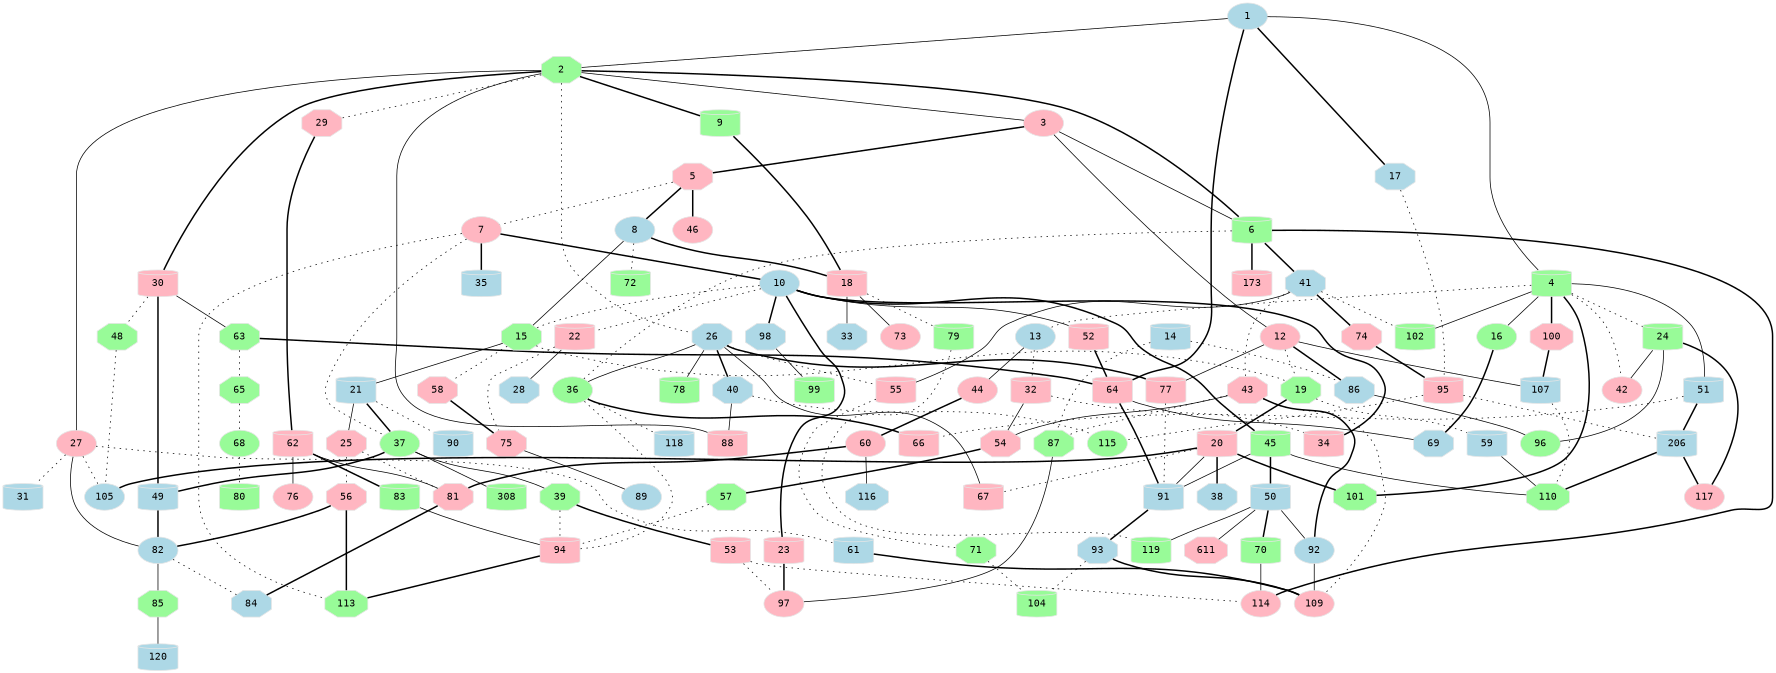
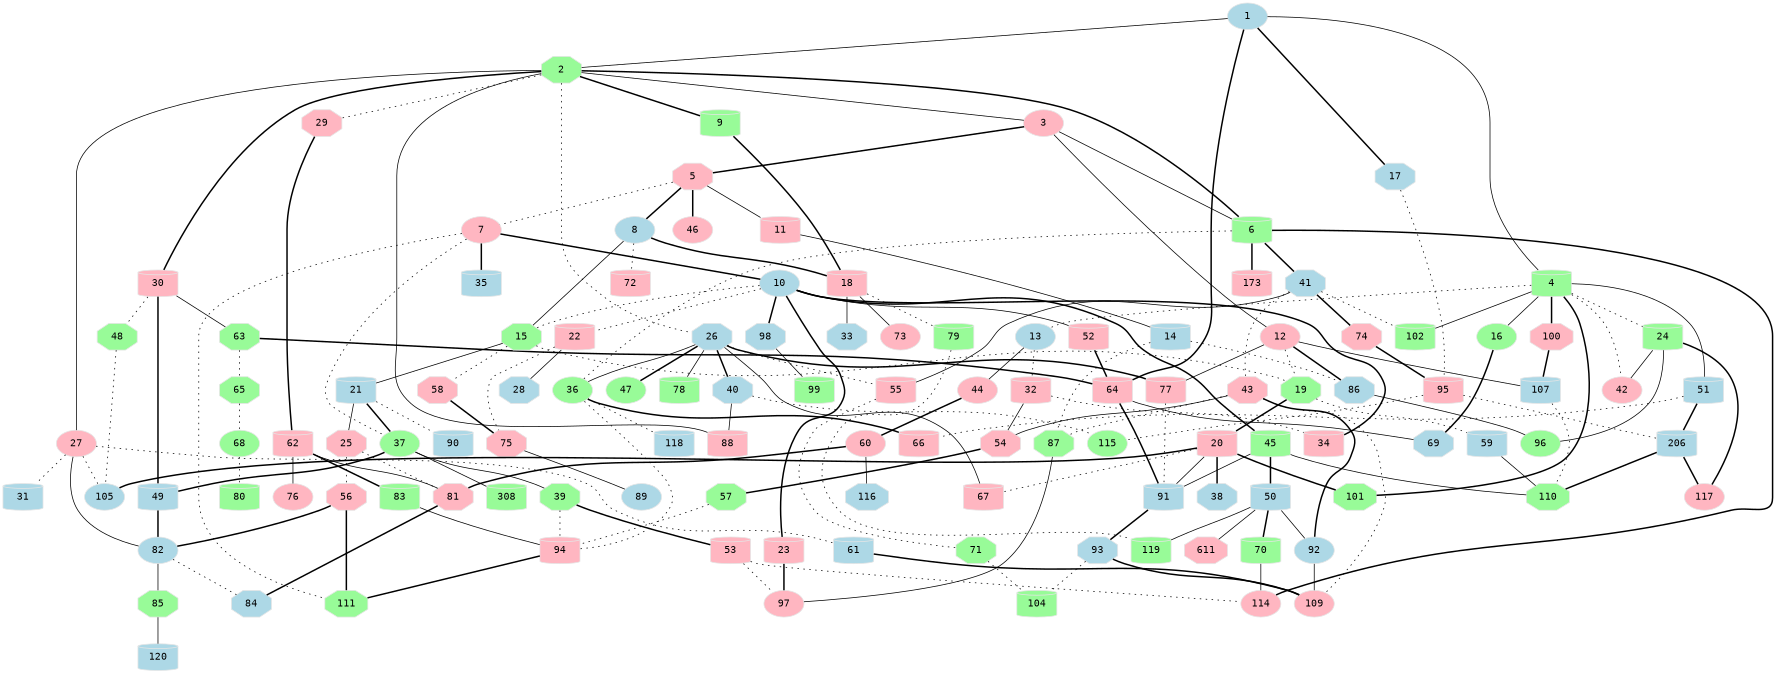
node "11": added
node "72": fillcolor palegreen -> lightpink
node "47": added
node "113": label "113" -> "111"
